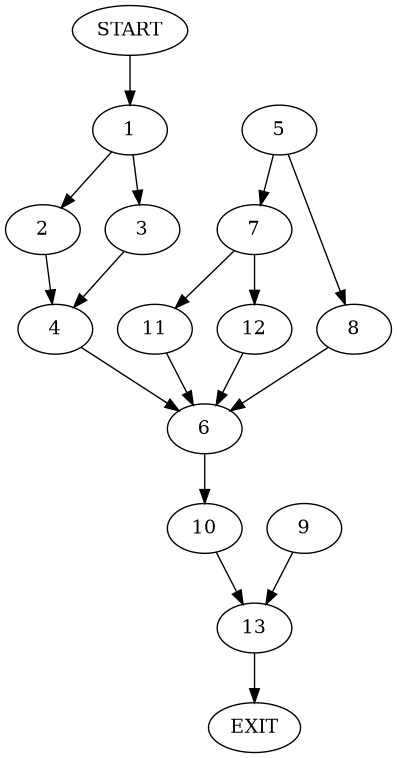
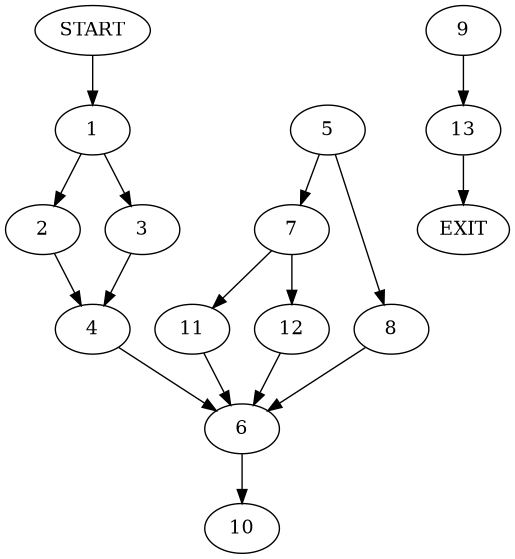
edge "10" -> "13": removed
